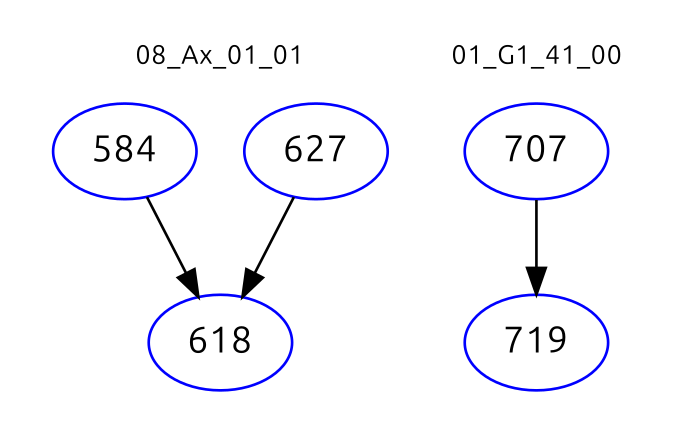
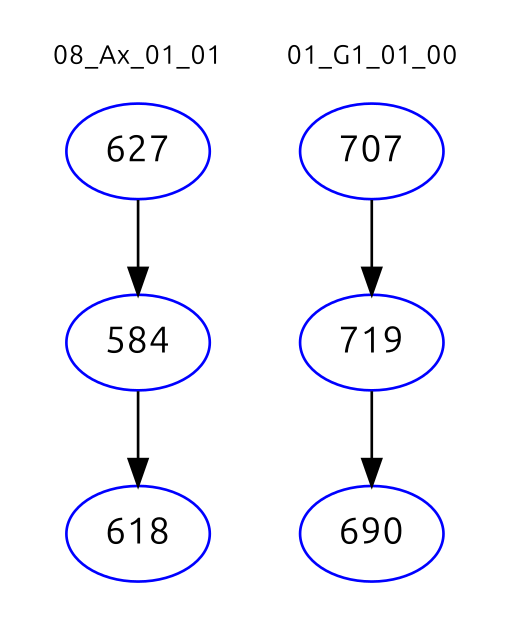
cluster "01_G1_41_00": label "01_G1_41_00" -> "01_G1_01_00"
edge "627" -> "618": now "627" -> "584"
node "690": added
